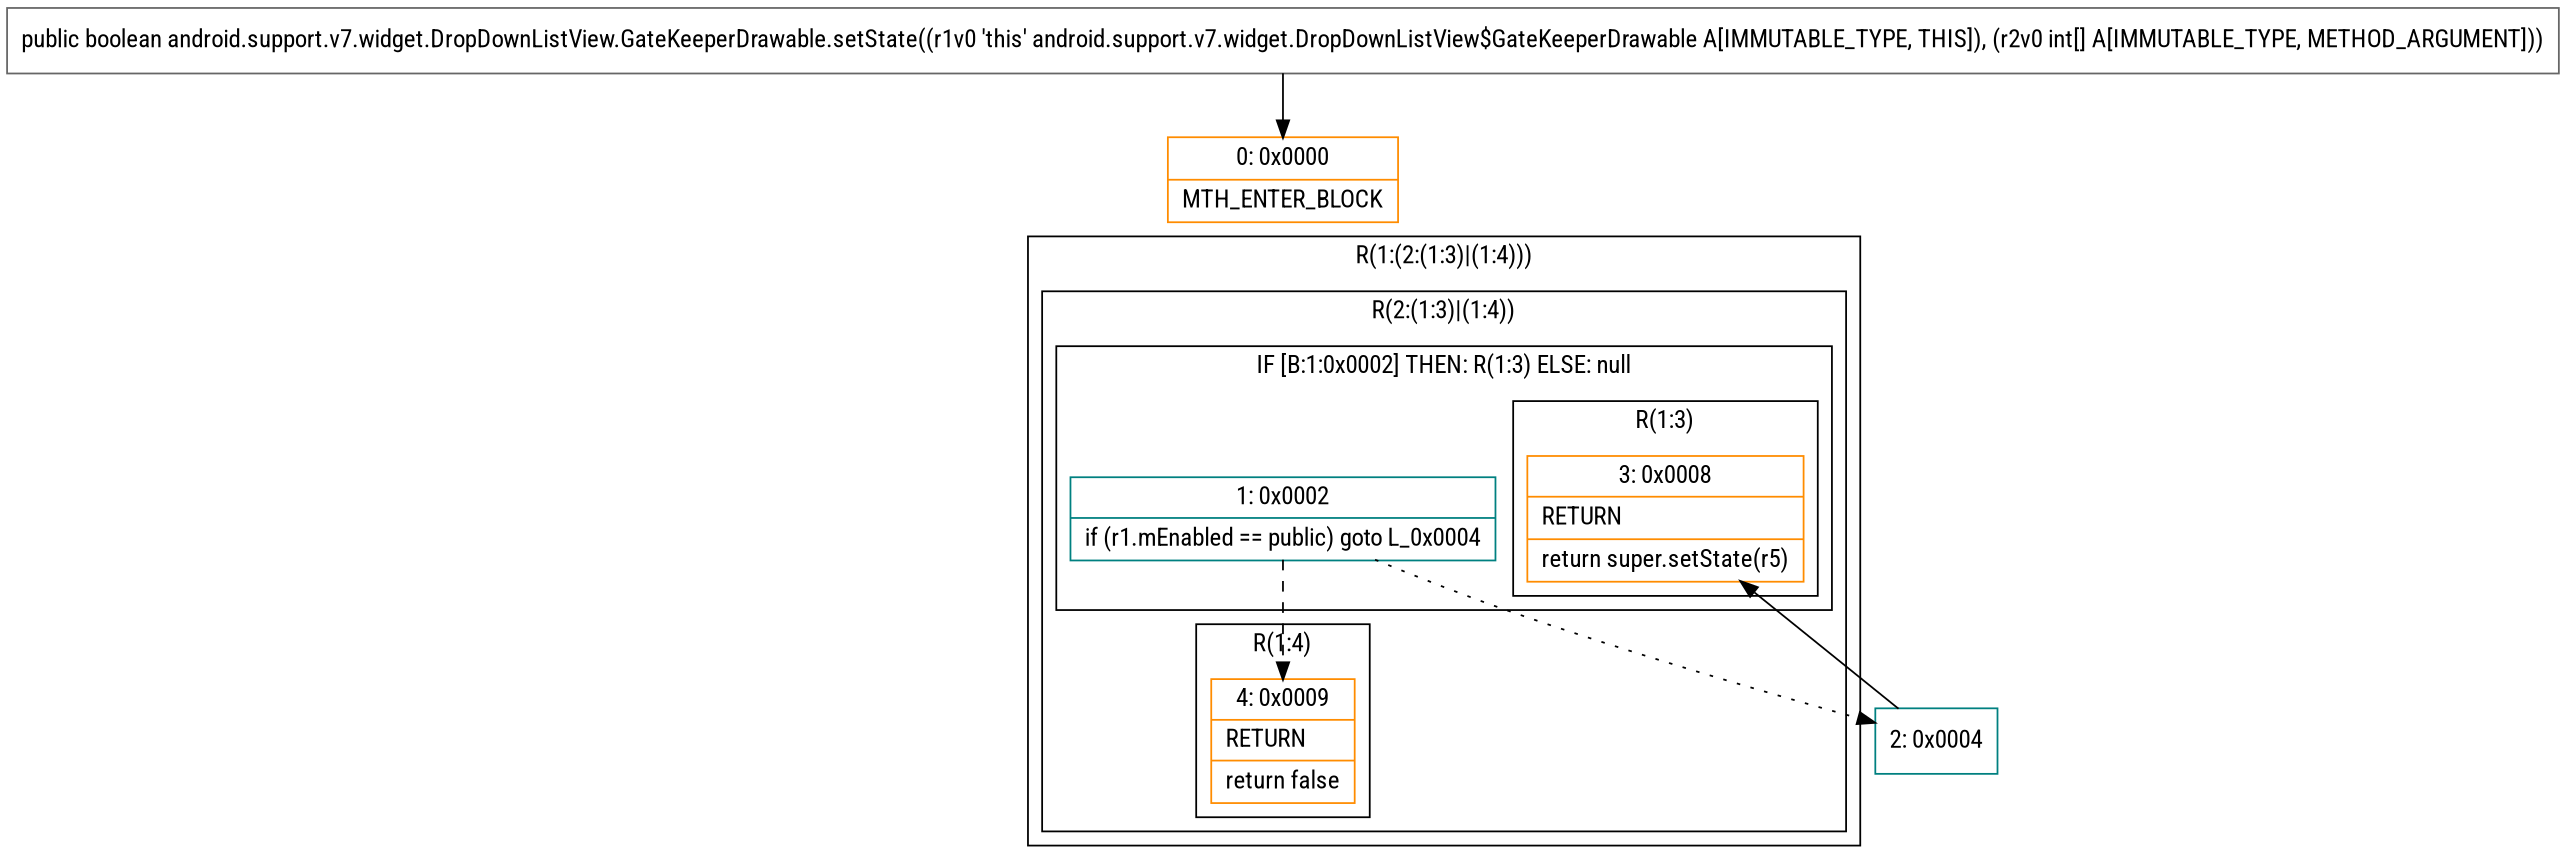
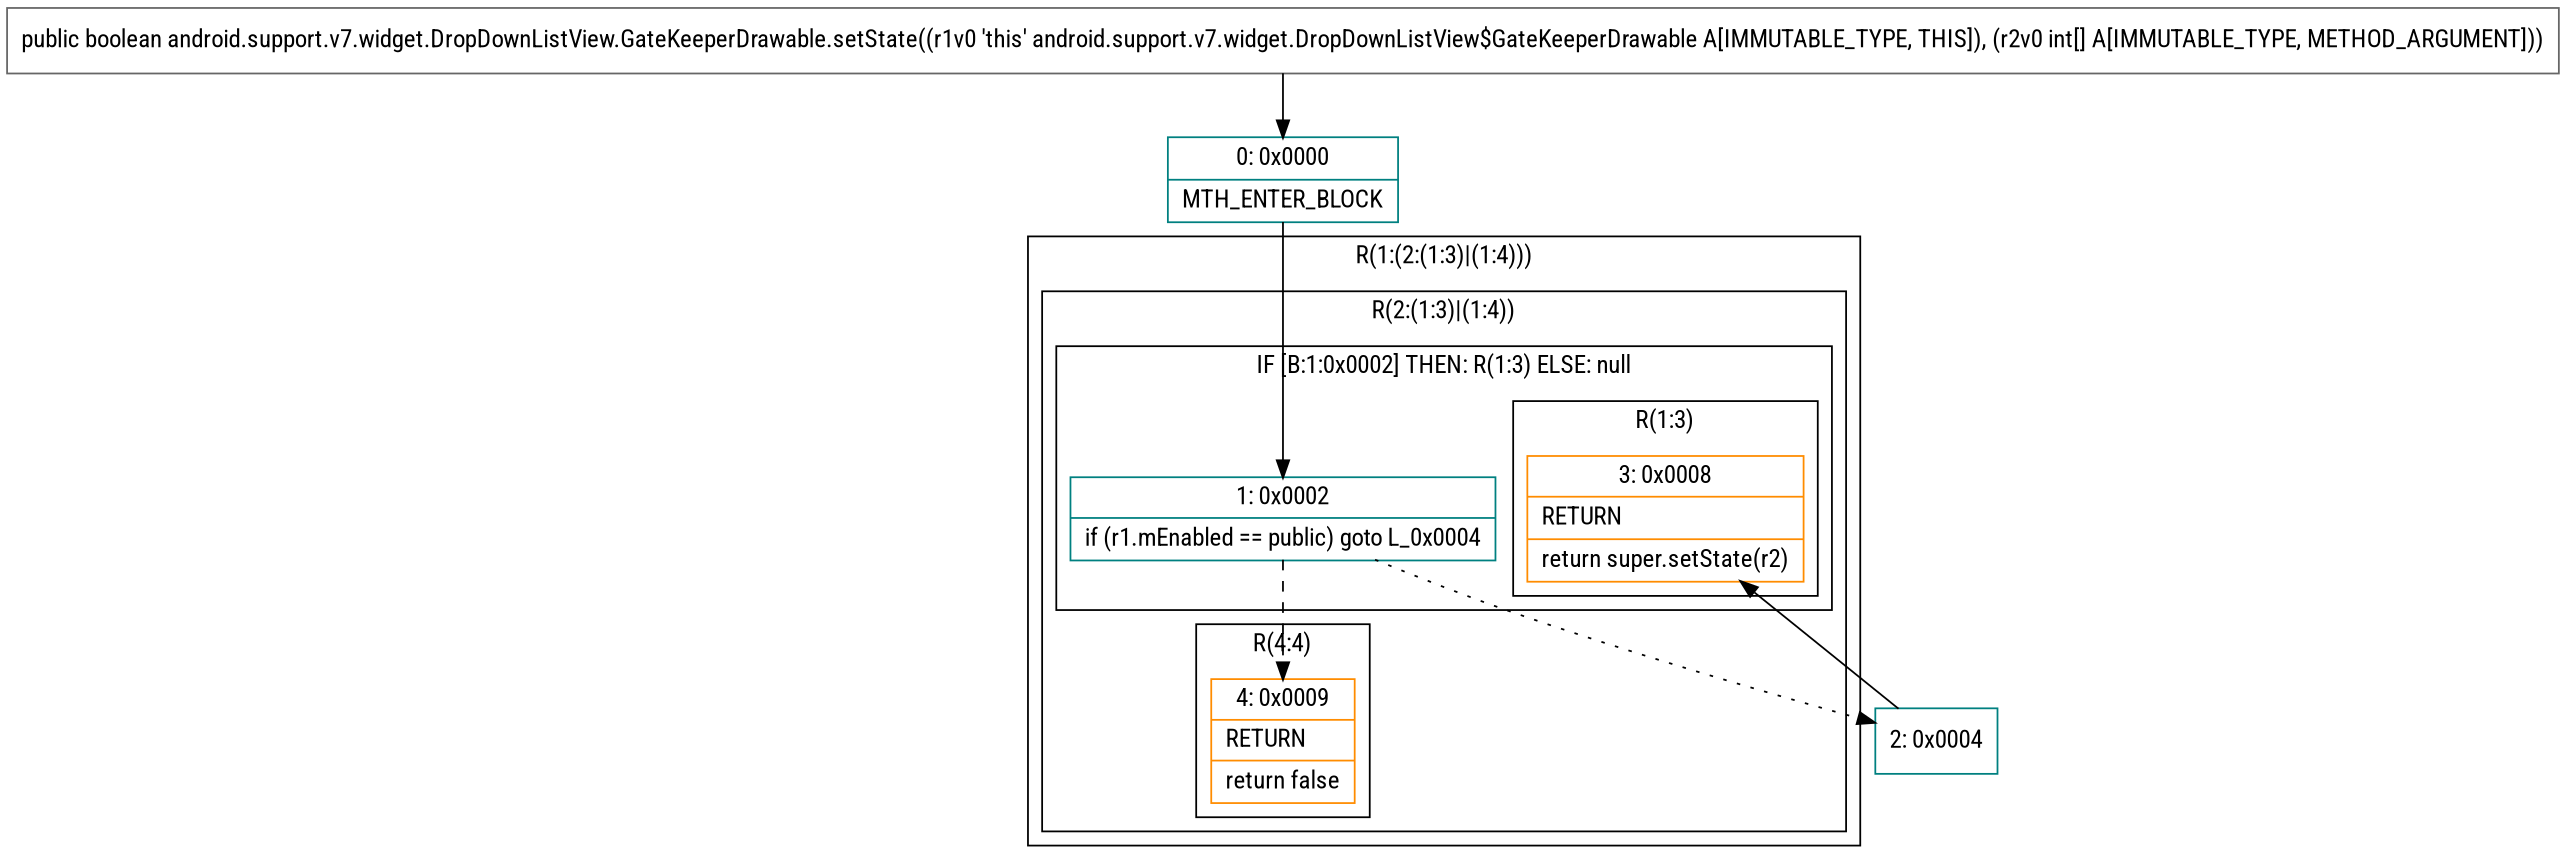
node "0: 0x0000": color darkorange -> teal
edge "0: 0x0000" -> "1: 0x0002": added
node "3: 0x0008": text "return super.setState(r5)" -> "return super.setState(r2)"
cluster "R(1:4)": label "R(1:4)" -> "R(4:4)"
